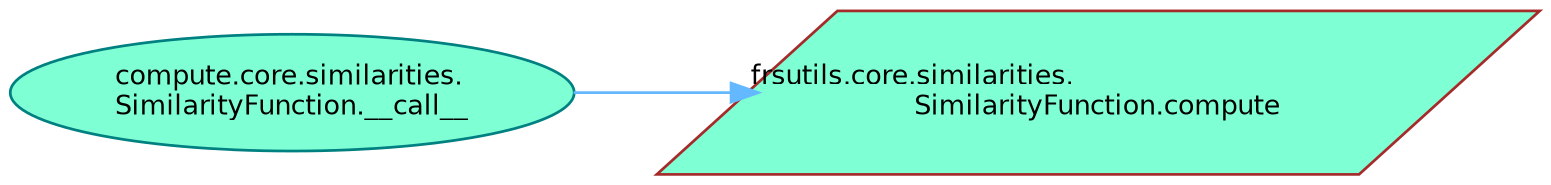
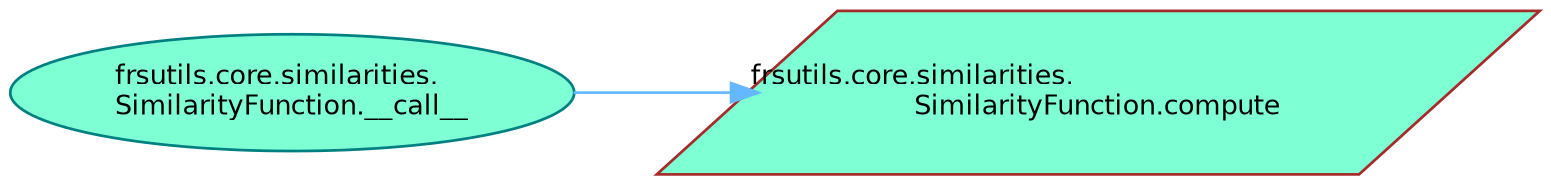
node "compute.core.similarities. SimilarityFunction.__call__": label "compute.core.similarities. SimilarityFunction.__call__" -> "frsutils.core.similarities. SimilarityFunction.__call__"
